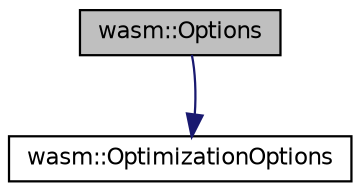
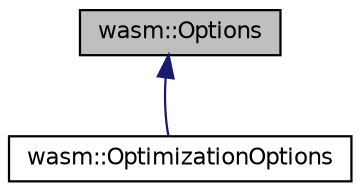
edge "wasm::Options" -> "wasm::OptimizationOptions": reversed
